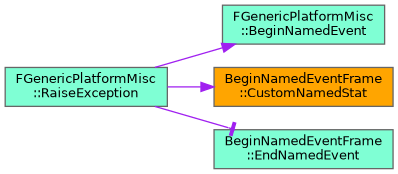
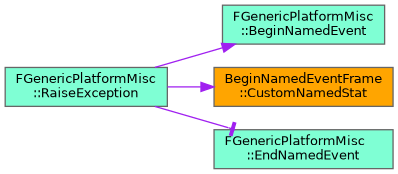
node "BeginNamedEventFrame ::EndNamedEvent": label "BeginNamedEventFrame ::EndNamedEvent" -> "FGenericPlatformMisc ::EndNamedEvent"
